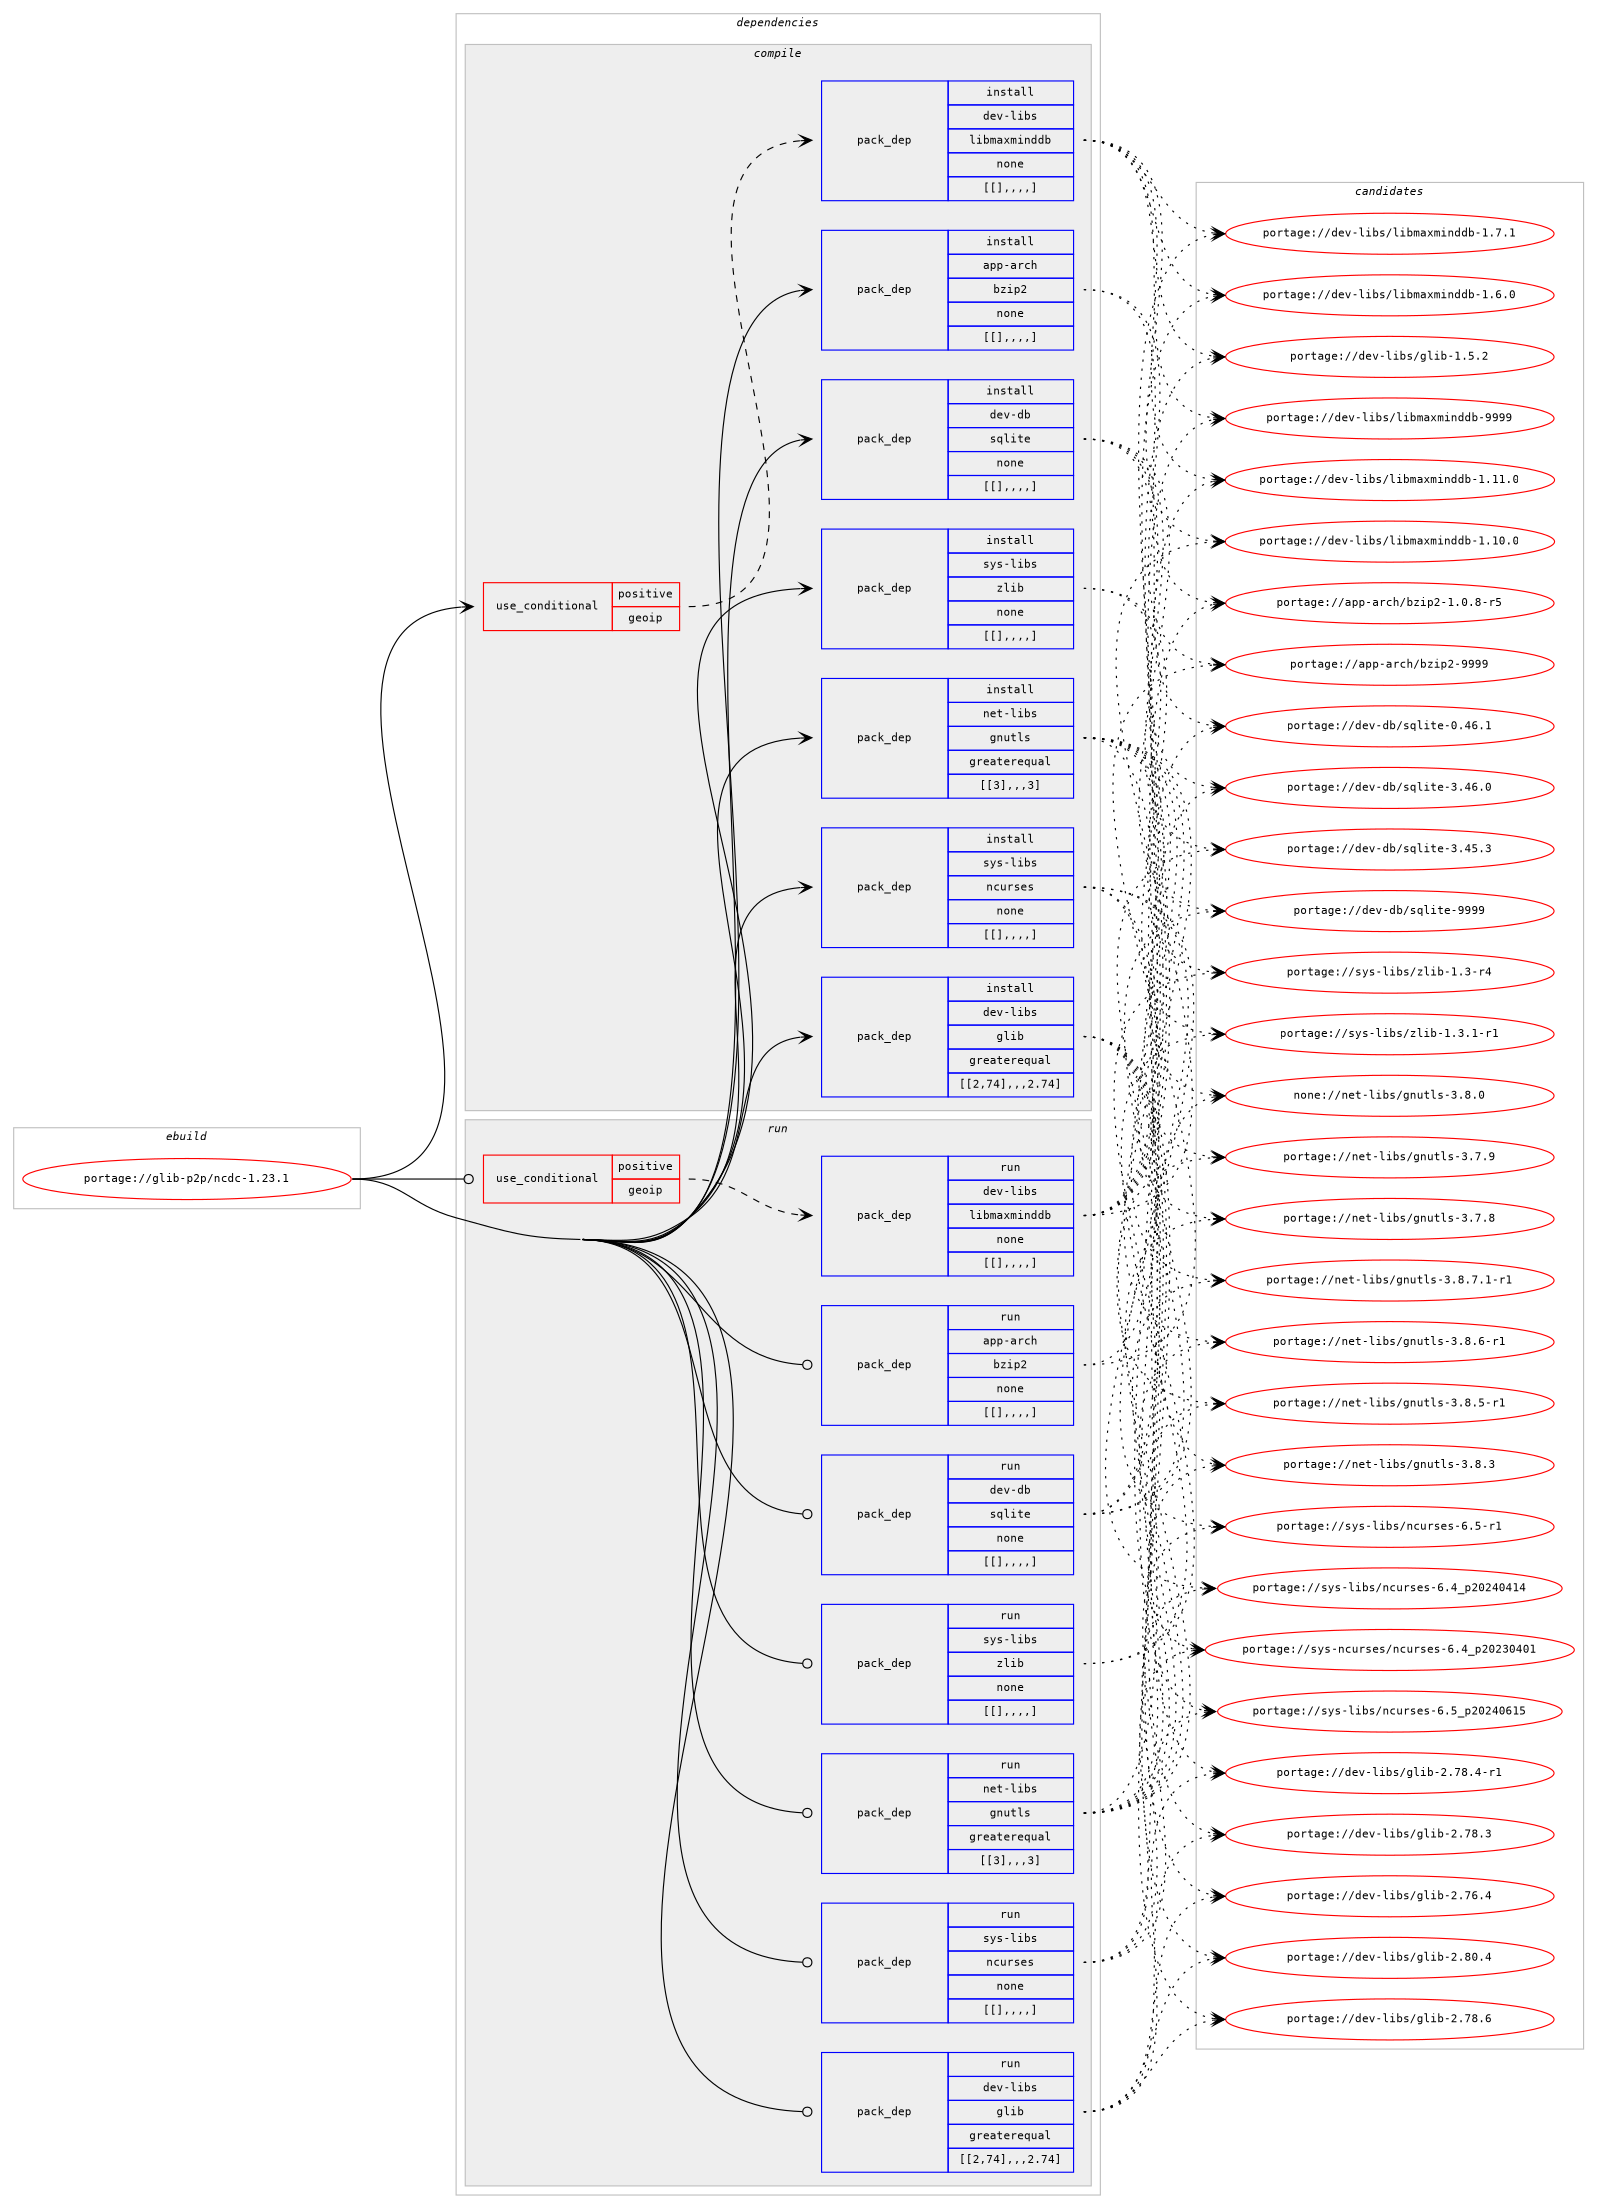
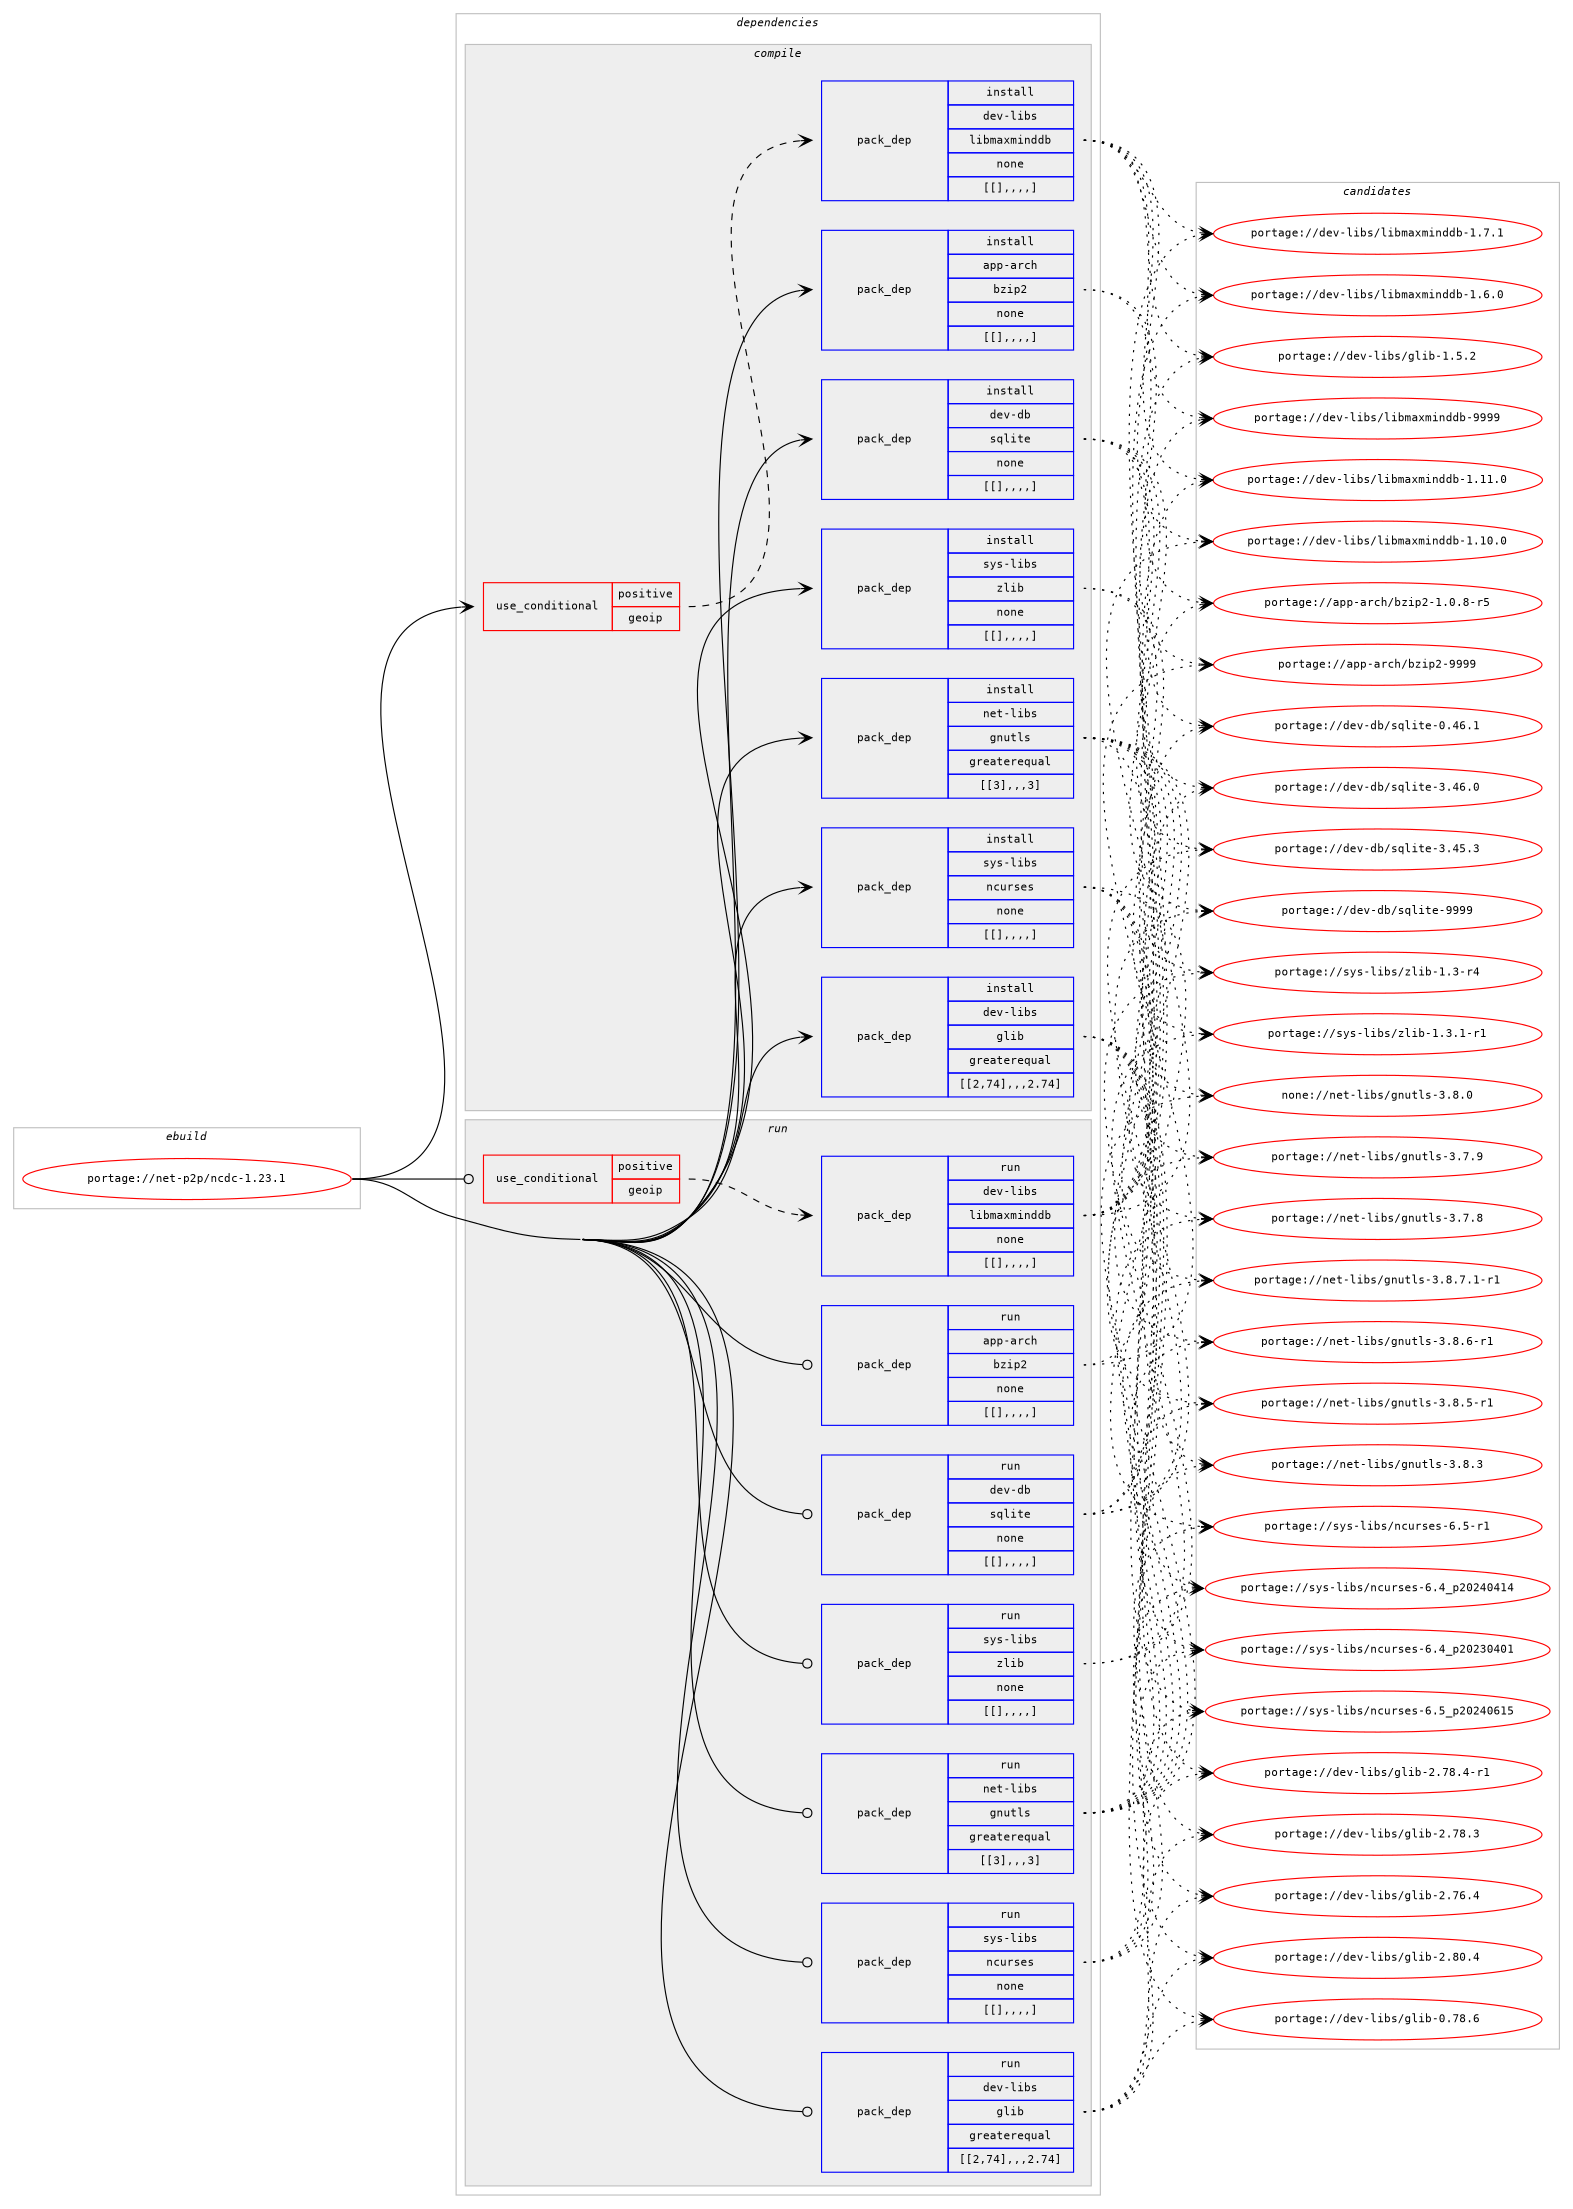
node "portage://glib-p2p/ncdc-1.23.1": label "portage://glib-p2p/ncdc-1.23.1" -> "portage://net-p2p/ncdc-1.23.1"
node "portage://sys-ncurses/ncurses-6.4_p20230401": label "portage://sys-ncurses/ncurses-6.4_p20230401" -> "portage://sys-libs/ncurses-6.4_p20230401"
node "portage://dev-libs/glib-2.78.6": label "portage://dev-libs/glib-2.78.6" -> "portage://dev-libs/glib-0.78.6"
